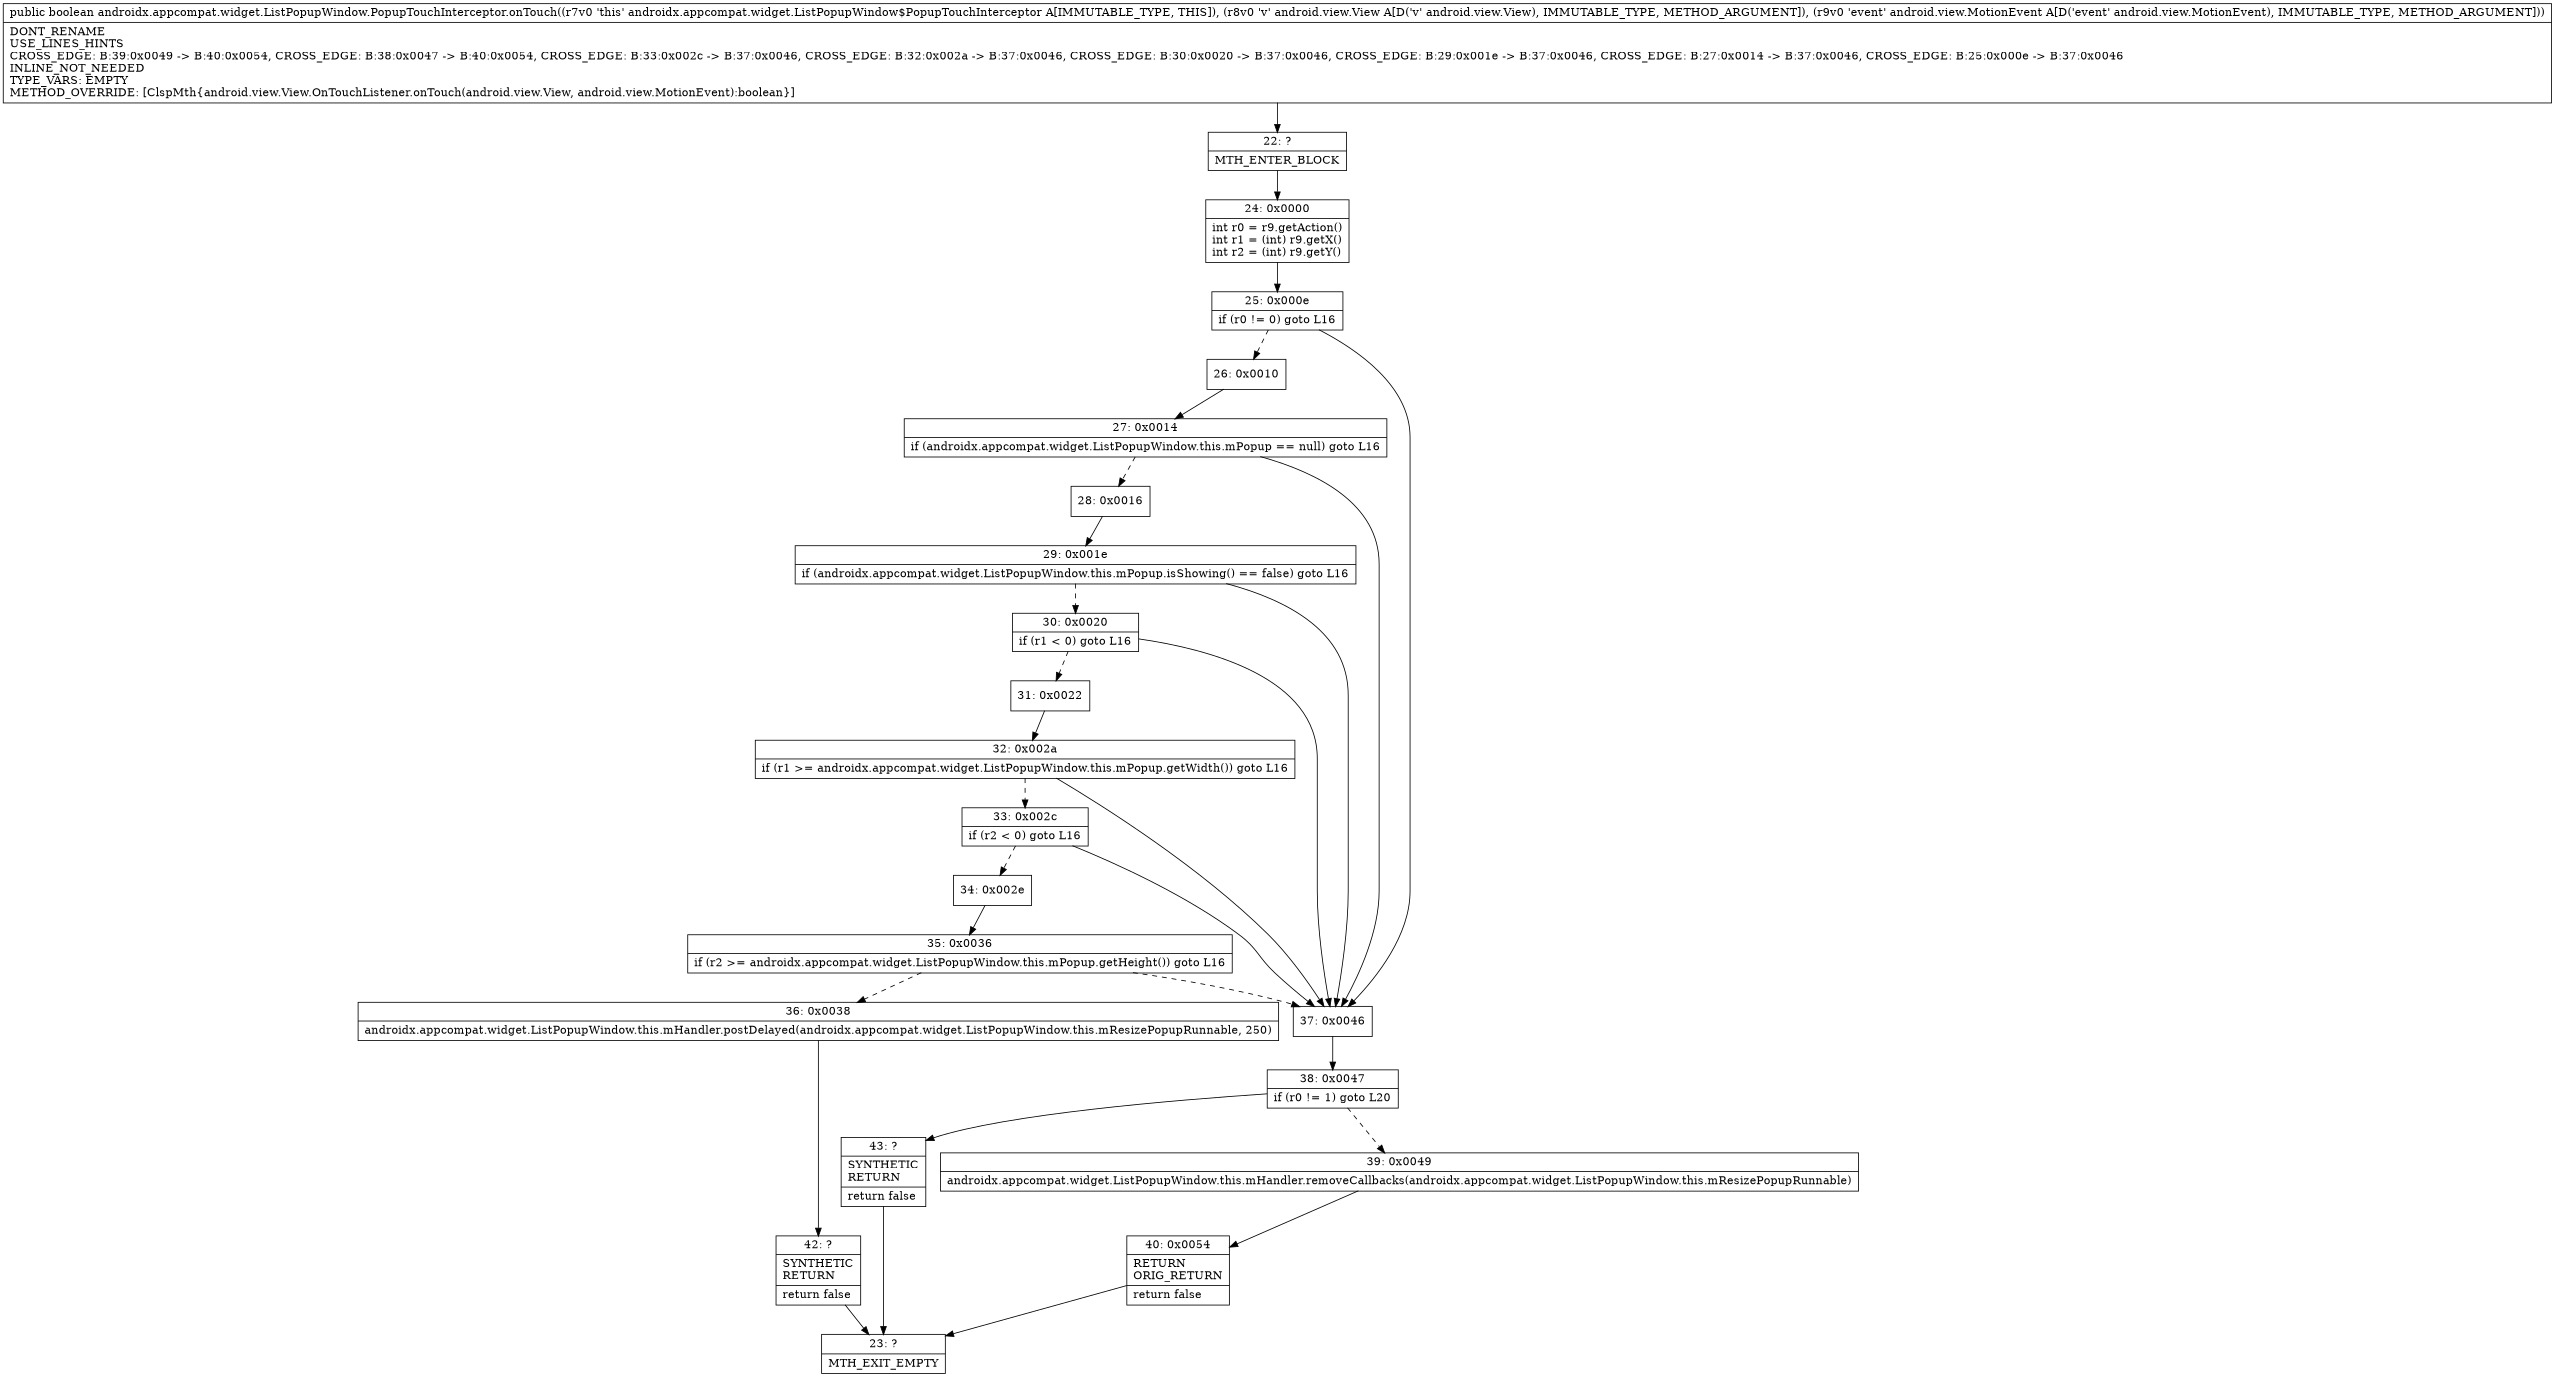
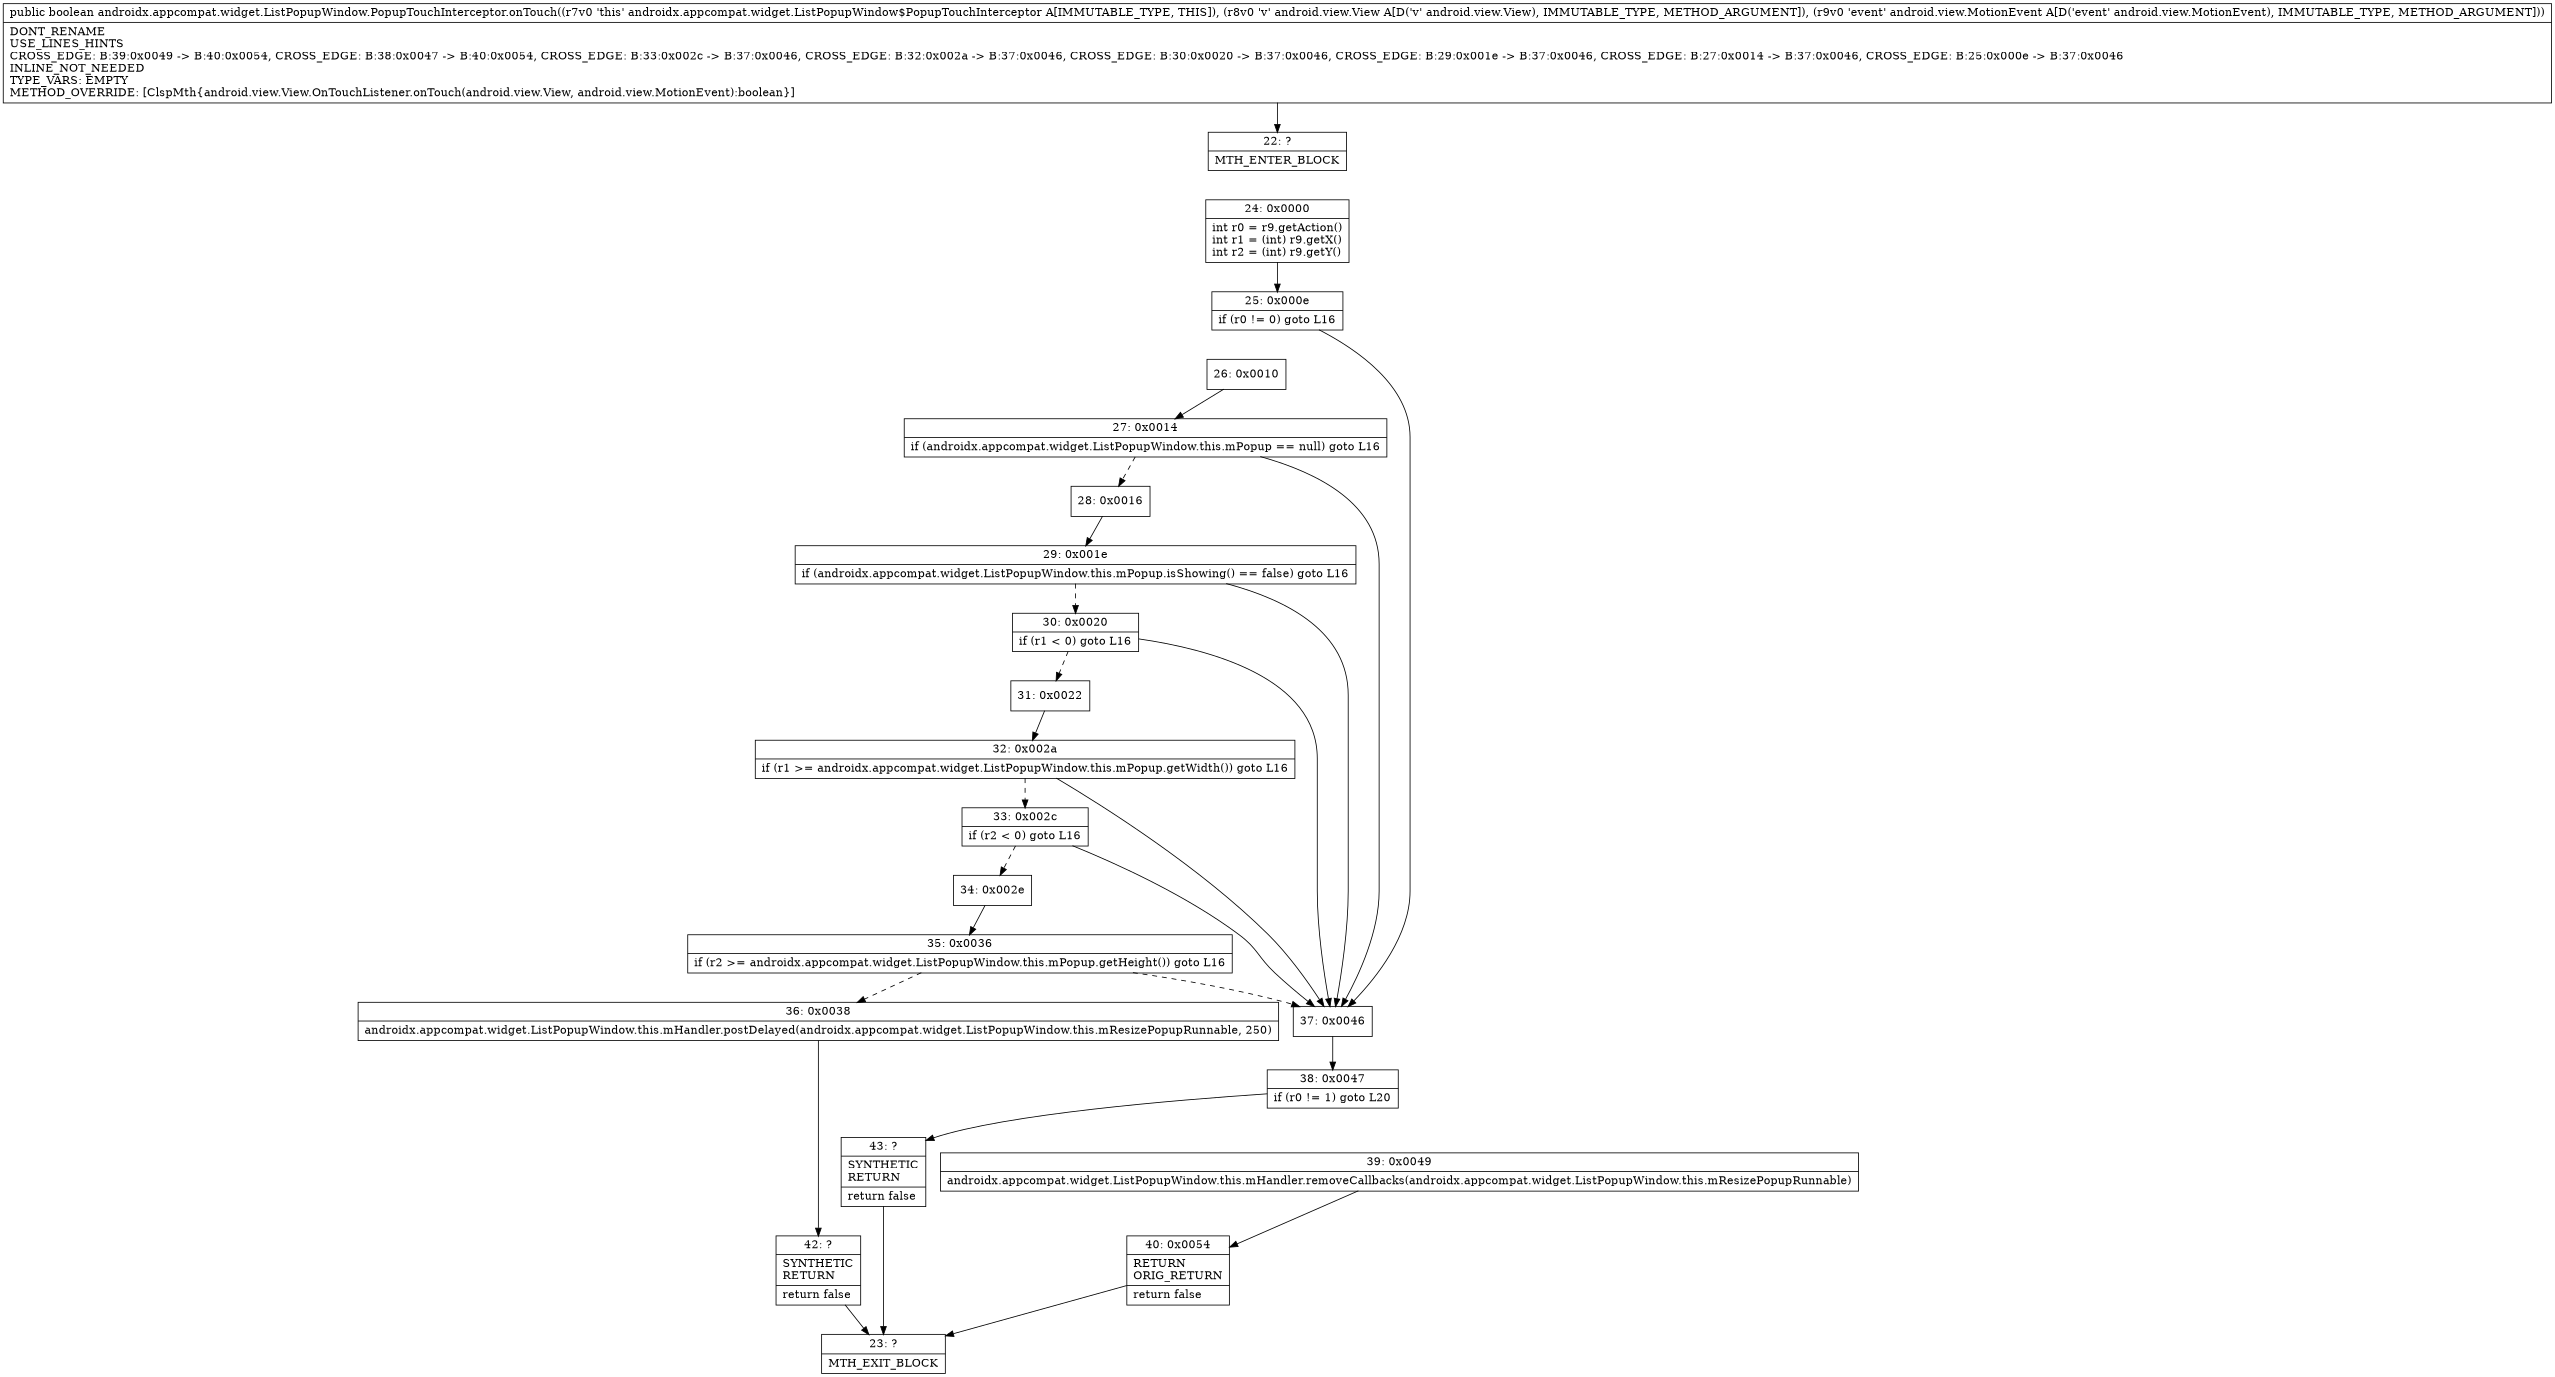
edge "22: ?" -> "24: 0x0000": removed
edge "25: 0x000e" -> "26: 0x0010": removed
edge "38: 0x0047" -> "39: 0x0049": removed
node "23: ?": text "MTH_EXIT_EMPTY" -> "MTH_EXIT_BLOCK"
